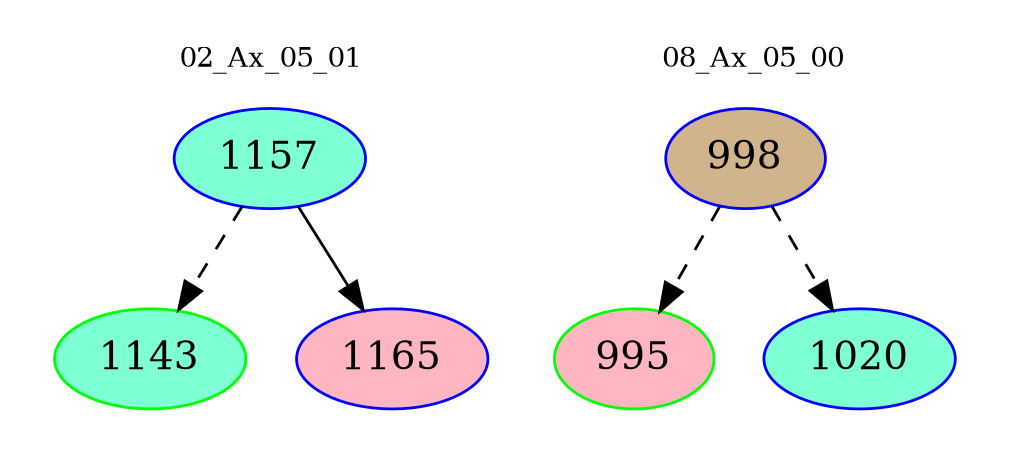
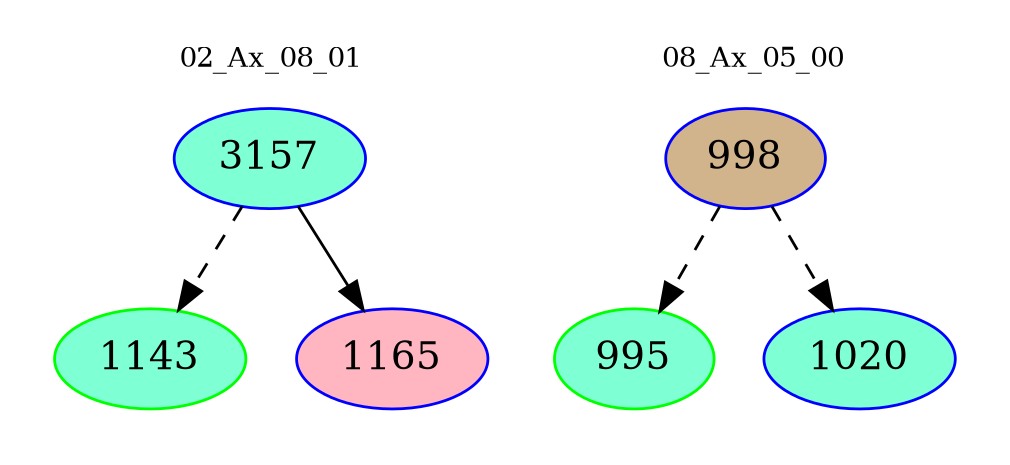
cluster "02_Ax_05_01": label "02_Ax_05_01" -> "02_Ax_08_01"
node "1157": label "1157" -> "3157"
node "995": fillcolor lightpink -> aquamarine
